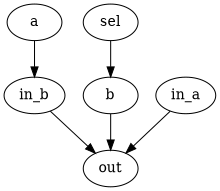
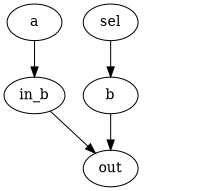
node "in_a": removed
